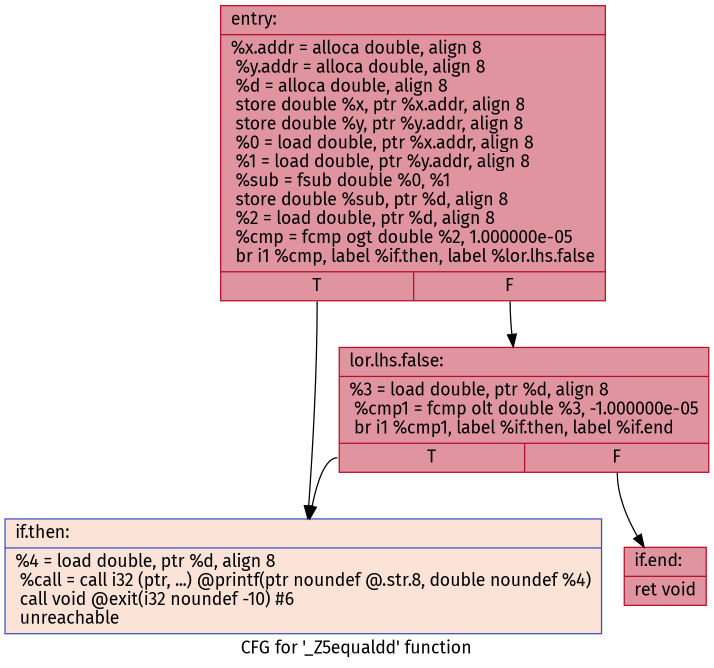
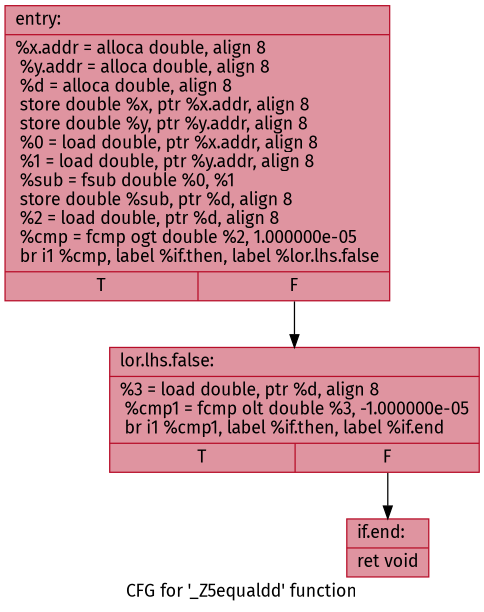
node "if.then:": removed
